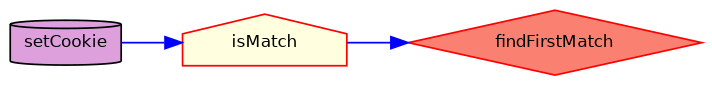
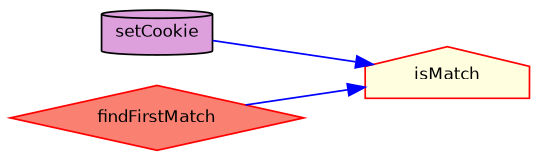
edge "isMatch" -> "findFirstMatch": reversed
